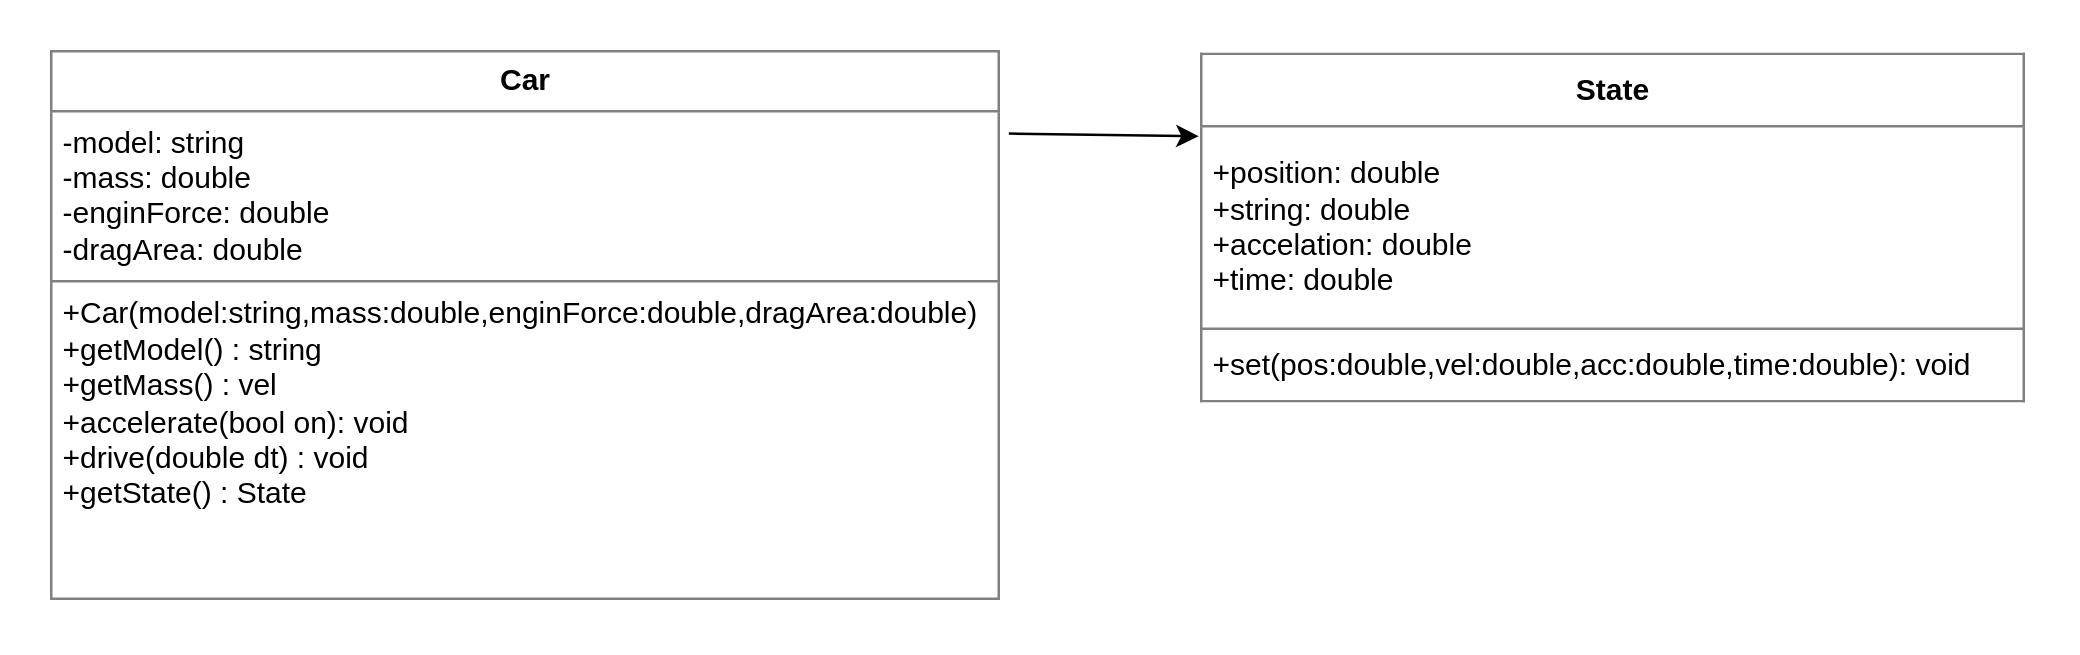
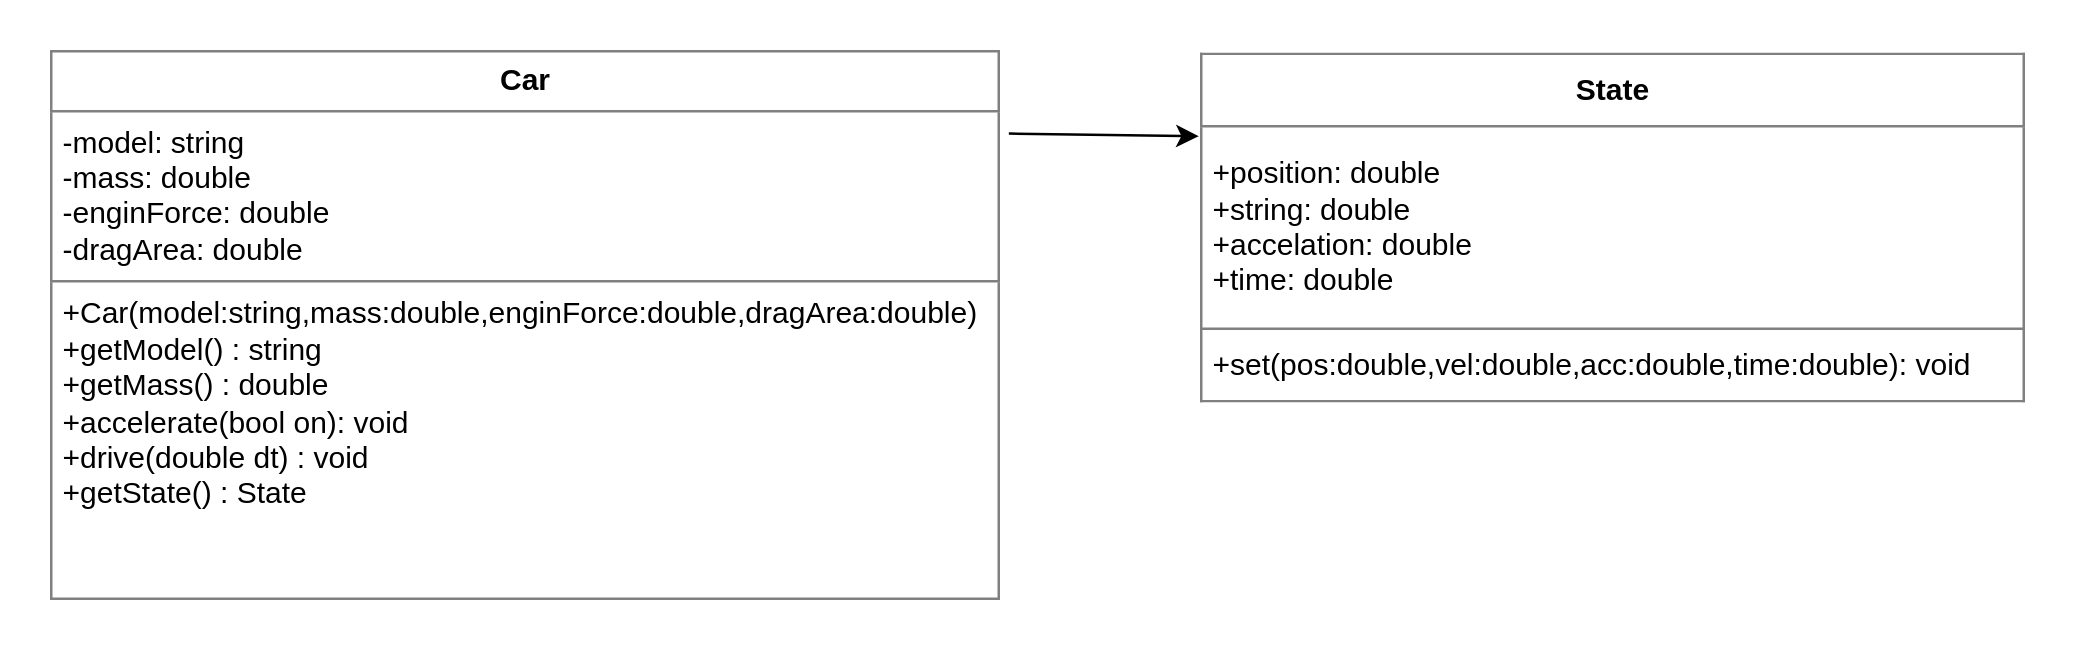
node "Car -model: string -mass: double -enginForce: double -dragArea: double +Car(model:string,mass:double,enginForce:double,dragArea:double) +getModel() : string +getMass() : vel +accelerate(bool on): void +drive(double dt) : void +getState() : State": label "Car -model: string -mass: double -enginForce: double -dragArea: double +Car(model:string,mass:double,enginForce:double,dragArea:double) +getModel() : string +getMass() : vel +accelerate(bool on): void +drive(double dt) : void +getState() : State" -> "Car -model: string -mass: double -enginForce: double -dragArea: double +Car(model:string,mass:double,enginForce:double,dragArea:double) +getModel() : string +getMass() : double +accelerate(bool on): void +drive(double dt) : void +getState() : State"
